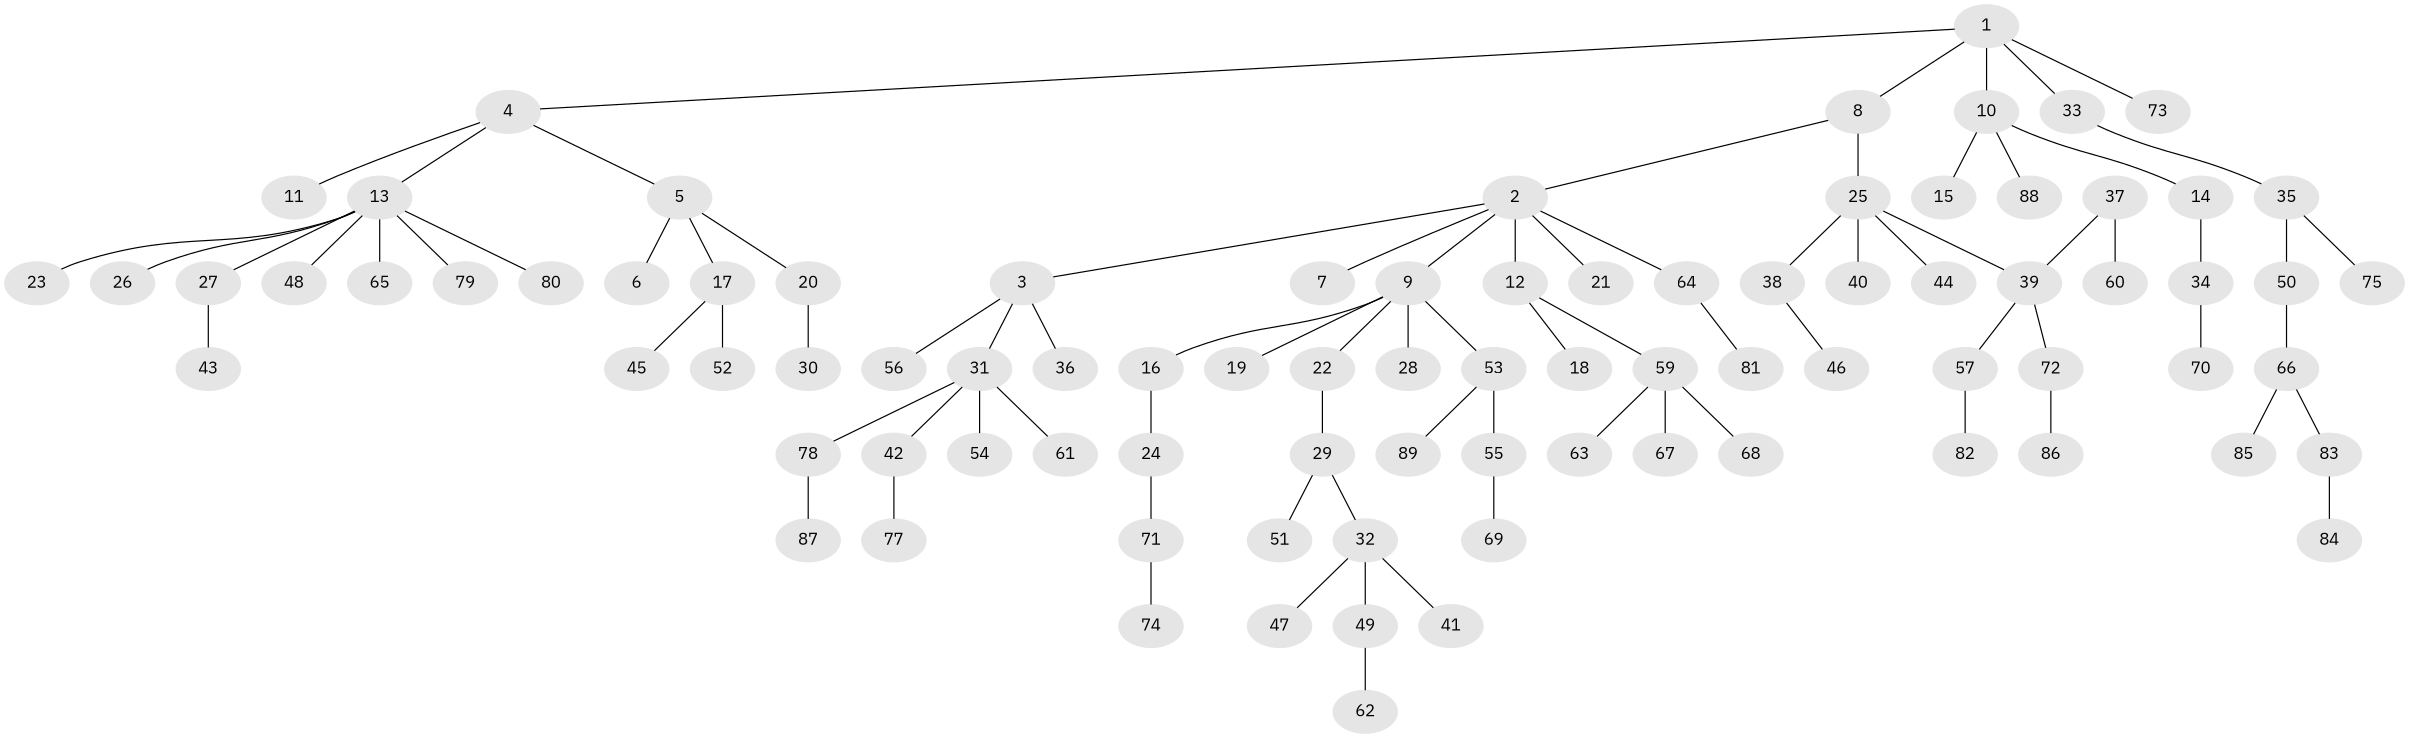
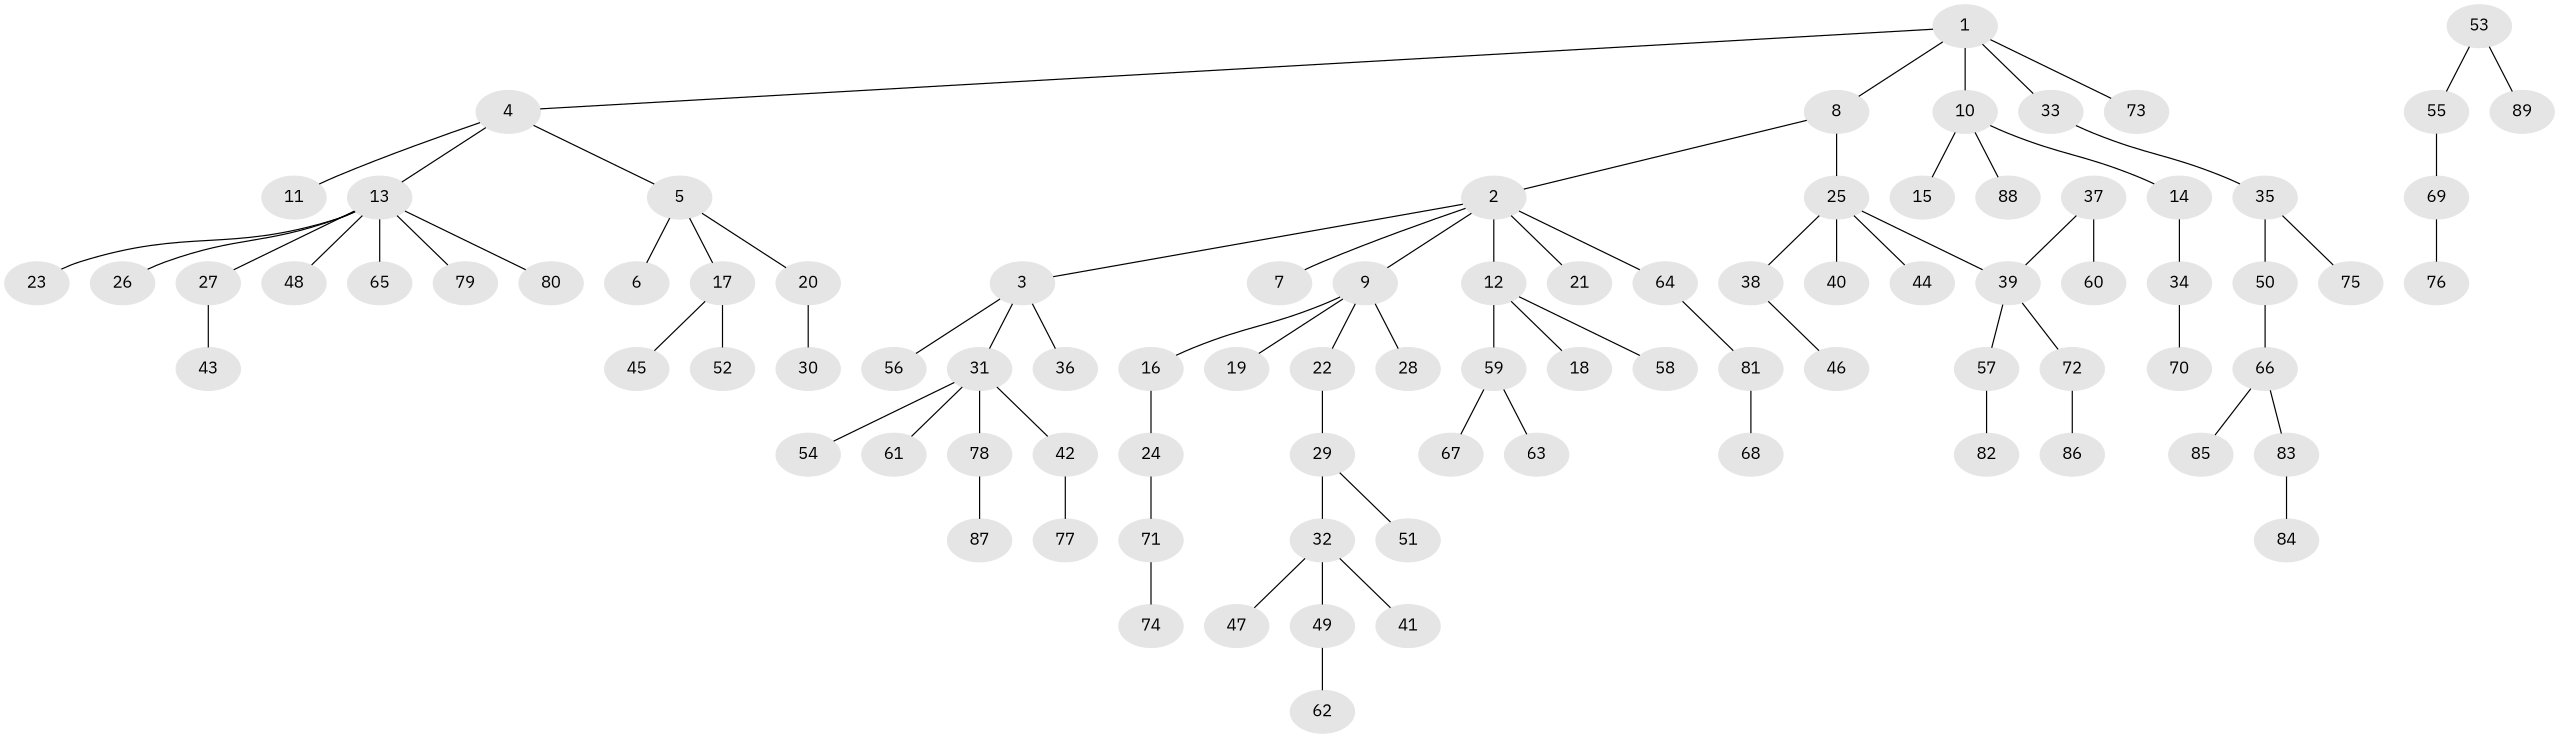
node "76": added
edge "9" -- "53": removed
node "58": added
edge "59" -- "68": now "81" -- "68"
